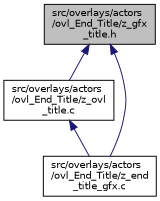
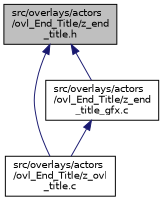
node "src/overlays/actors /ovl_End_Title/z_gfx _title.h": label "src/overlays/actors /ovl_End_Title/z_gfx _title.h" -> "src/overlays/actors /ovl_End_Title/z_end _title.h"
edge "src/overlays/actors /ovl_End_Title/z_end _title_gfx.c" -> "src/overlays/actors /ovl_End_Title/z_ovl _title.c": reversed
